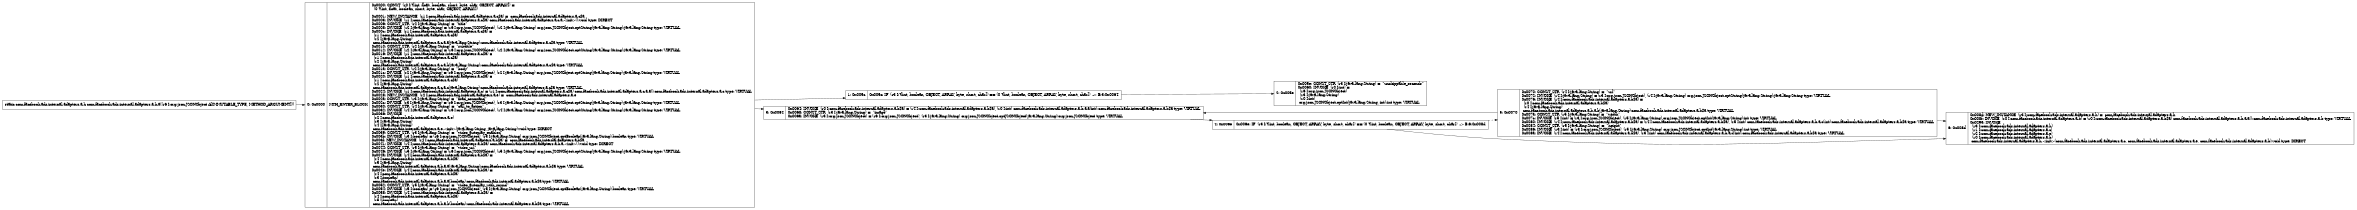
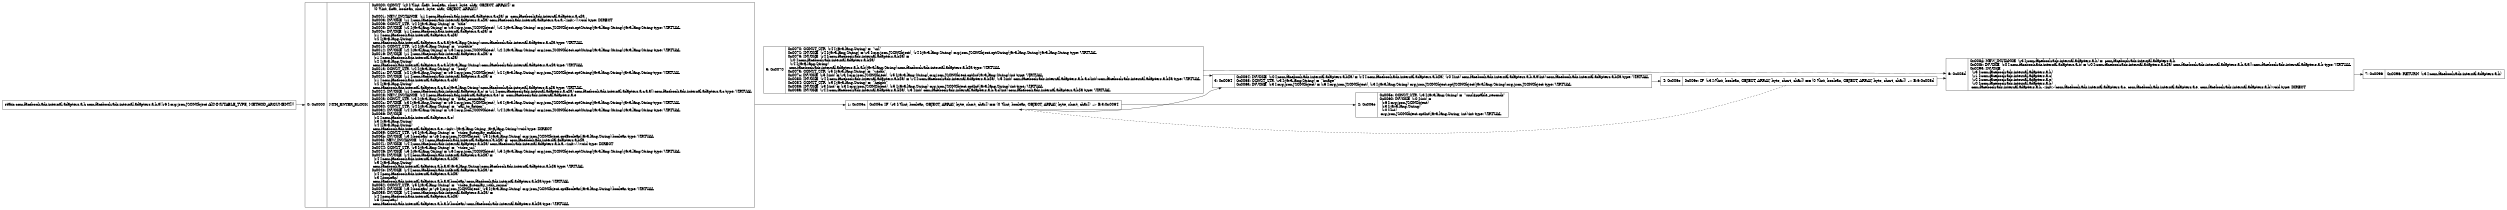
node "7: 0x0096": added
edge "0: 0x0000" -> "3: 0x0064": now "1: 0x005c" -> "3: 0x0064"
edge "4: 0x006e" -> "5: 0x0070": now "4: 0x006e" -> "1: 0x005c"
